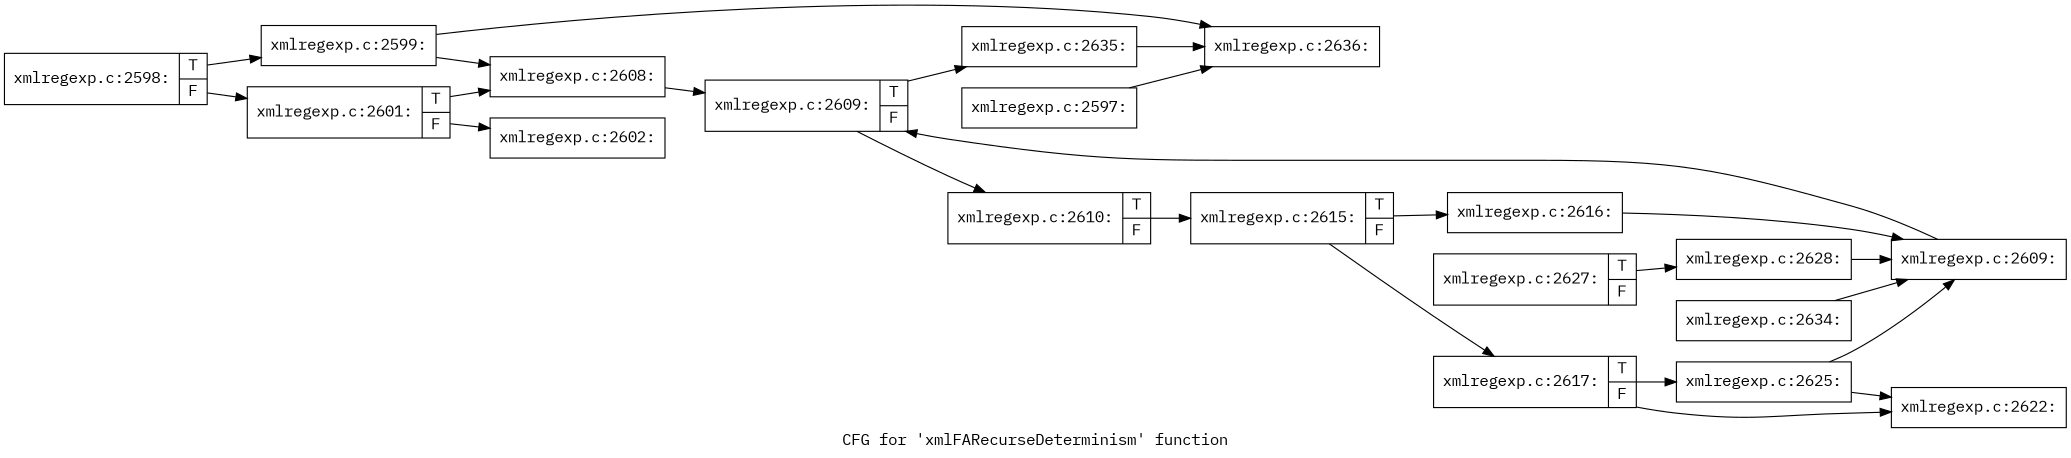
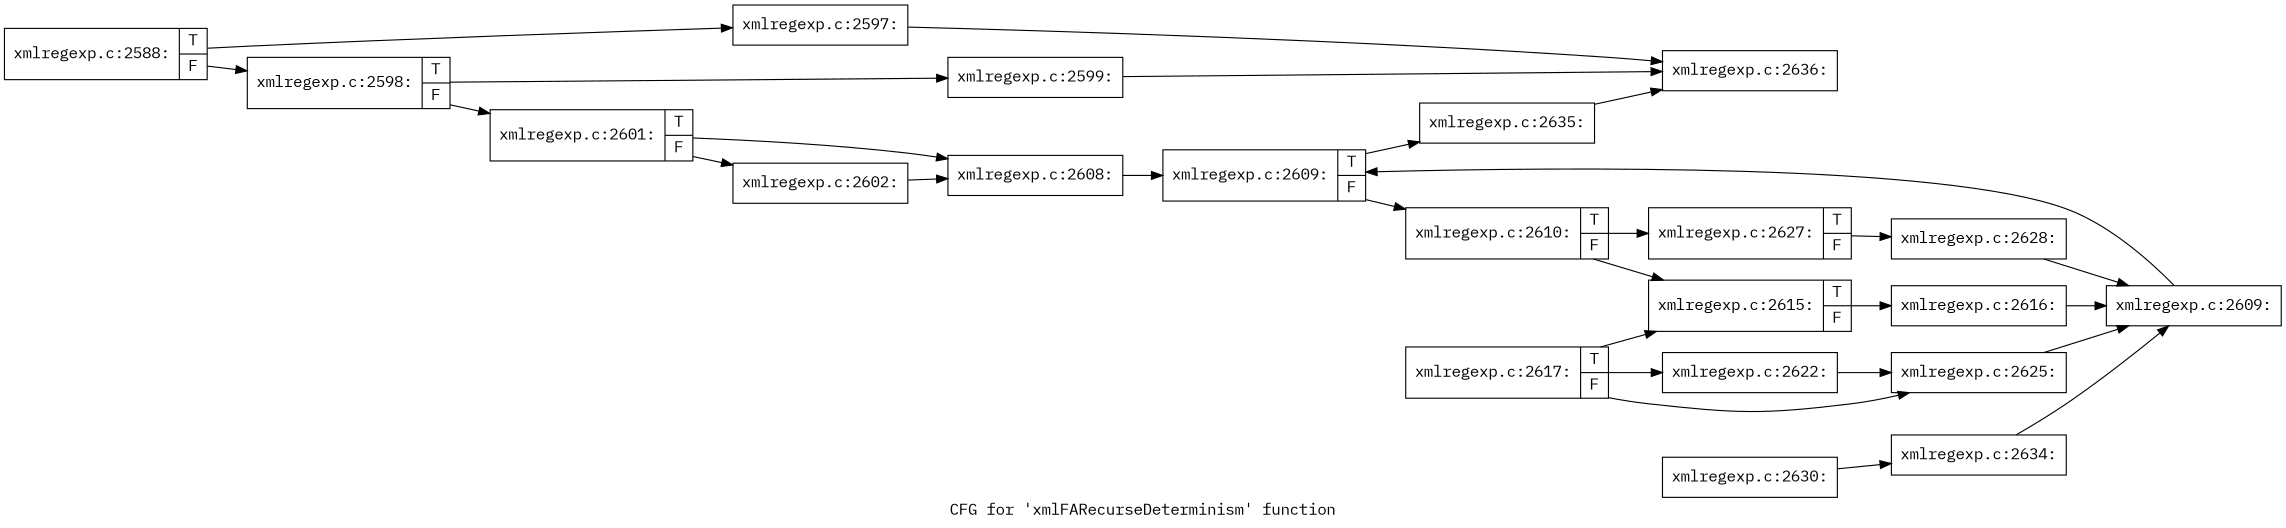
node "xmlregexp.c:2588:": added
edge "xmlregexp.c:2599:" -> "xmlregexp.c:2608:": now "xmlregexp.c:2602:" -> "xmlregexp.c:2608:"
edge "xmlregexp.c:2610:" -> "xmlregexp.c:2627:": added
edge "xmlregexp.c:2615:" -> "xmlregexp.c:2617:": reversed
edge "xmlregexp.c:2625:" -> "xmlregexp.c:2622:": reversed
node "xmlregexp.c:2630:": added
